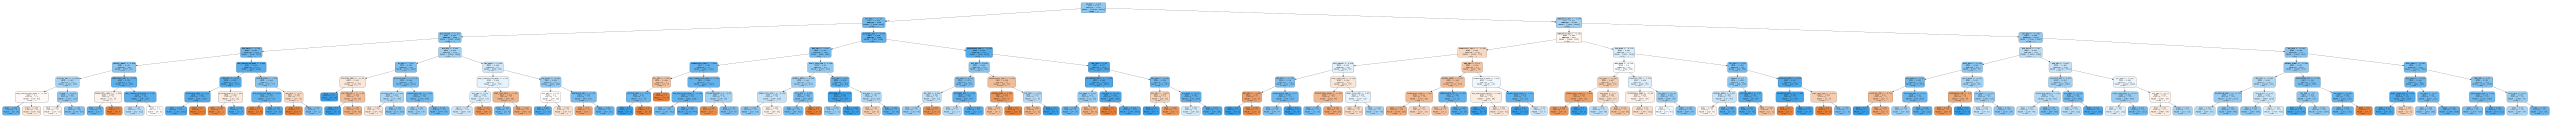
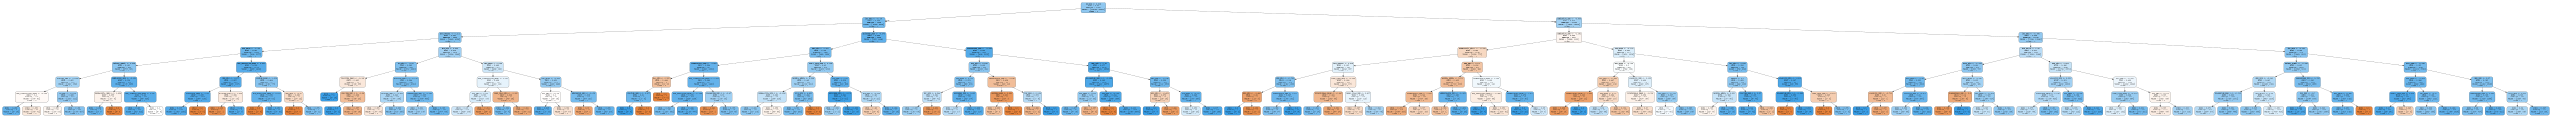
node "gini = 0.205 samples = 232 value = [41, 312] class = 1": fillcolor #b9dcf6 -> #53aae8
